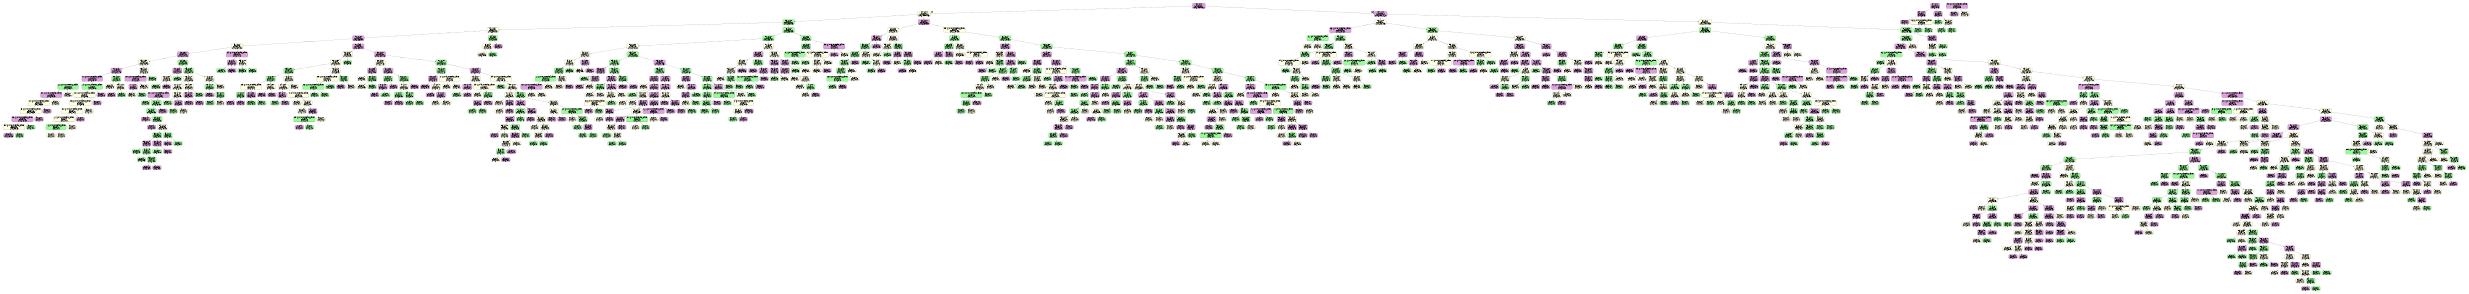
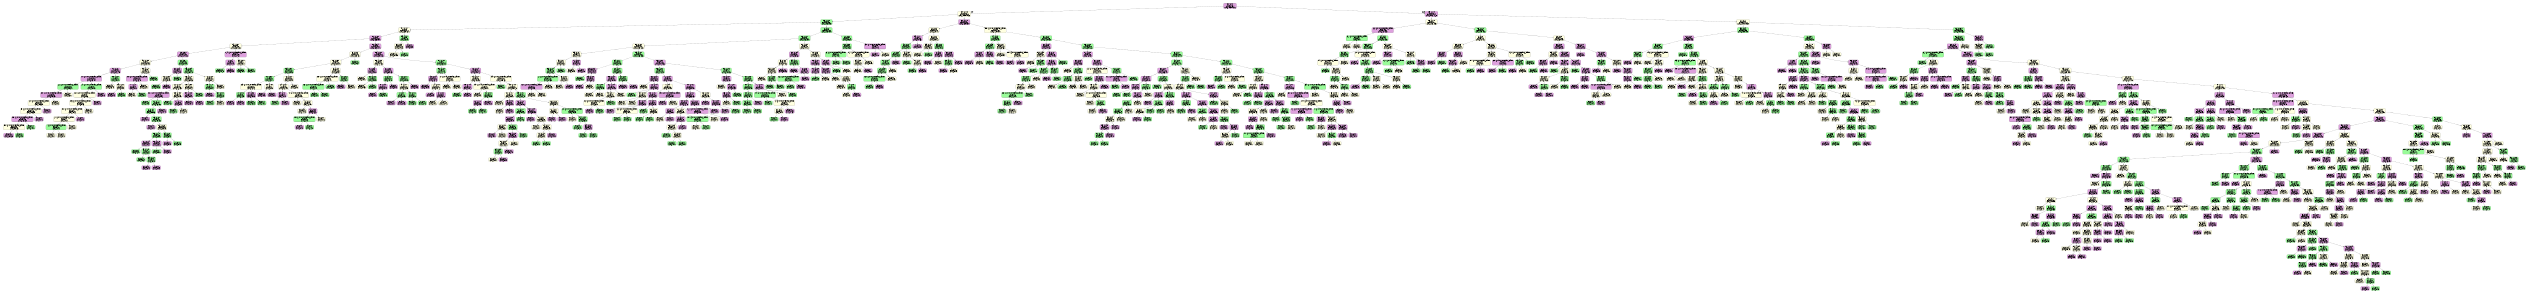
node "1 <= -0.9 gini = 0.4 samples = 30 value = [12, 28]": added
